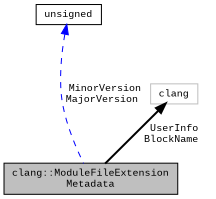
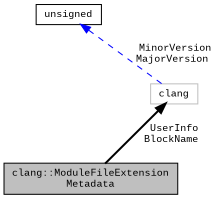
edge "clang::ModuleFileExtension Metadata" -> "unsigned": now "clang" -> "unsigned"
